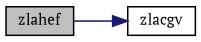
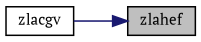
edge "zlahef" -> "zlacgv": reversed
